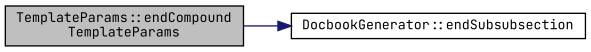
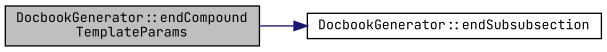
node "TemplateParams::endCompound TemplateParams": label "TemplateParams::endCompound TemplateParams" -> "DocbookGenerator::endCompound TemplateParams"
